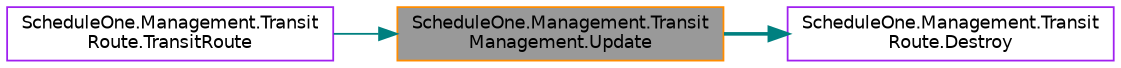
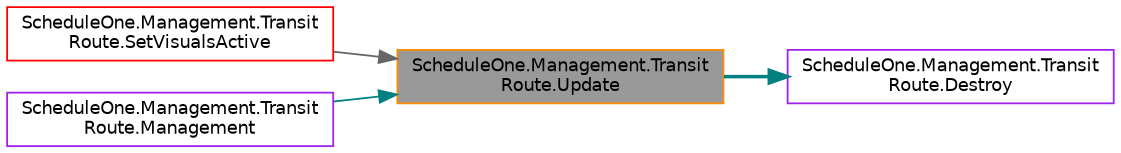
node "ScheduleOne.Management.Transit Route.SetVisualsActive": added
node "ScheduleOne.Management.Transit Route.TransitRoute": label "ScheduleOne.Management.Transit Route.TransitRoute" -> "ScheduleOne.Management.Transit Route.Management"
node "ScheduleOne.Management.Transit Management.Update": label "ScheduleOne.Management.Transit Management.Update" -> "ScheduleOne.Management.Transit Route.Update"
